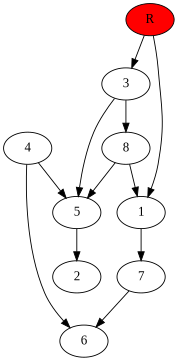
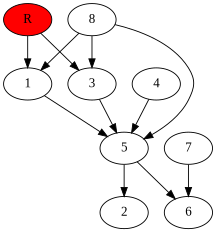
edge "3" -> "8": reversed
edge "1" -> "7": now "1" -> "5"
edge "4" -> "6": now "5" -> "6"
